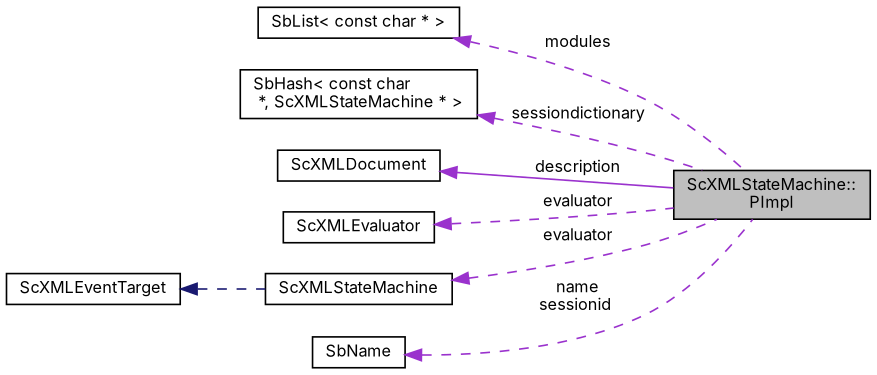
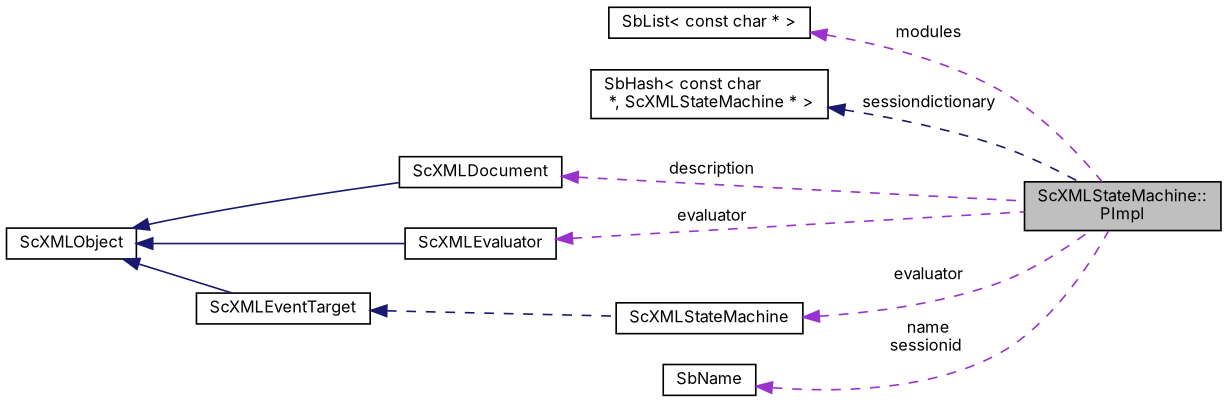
edge "ScXMLStateMachine:: PImpl" -> "SbHash< const char *, ScXMLStateMachine * >": color darkorchid3 -> midnightblue
edge "ScXMLStateMachine:: PImpl" -> "ScXMLDocument": style solid -> dashed
node "ScXMLObject": added
